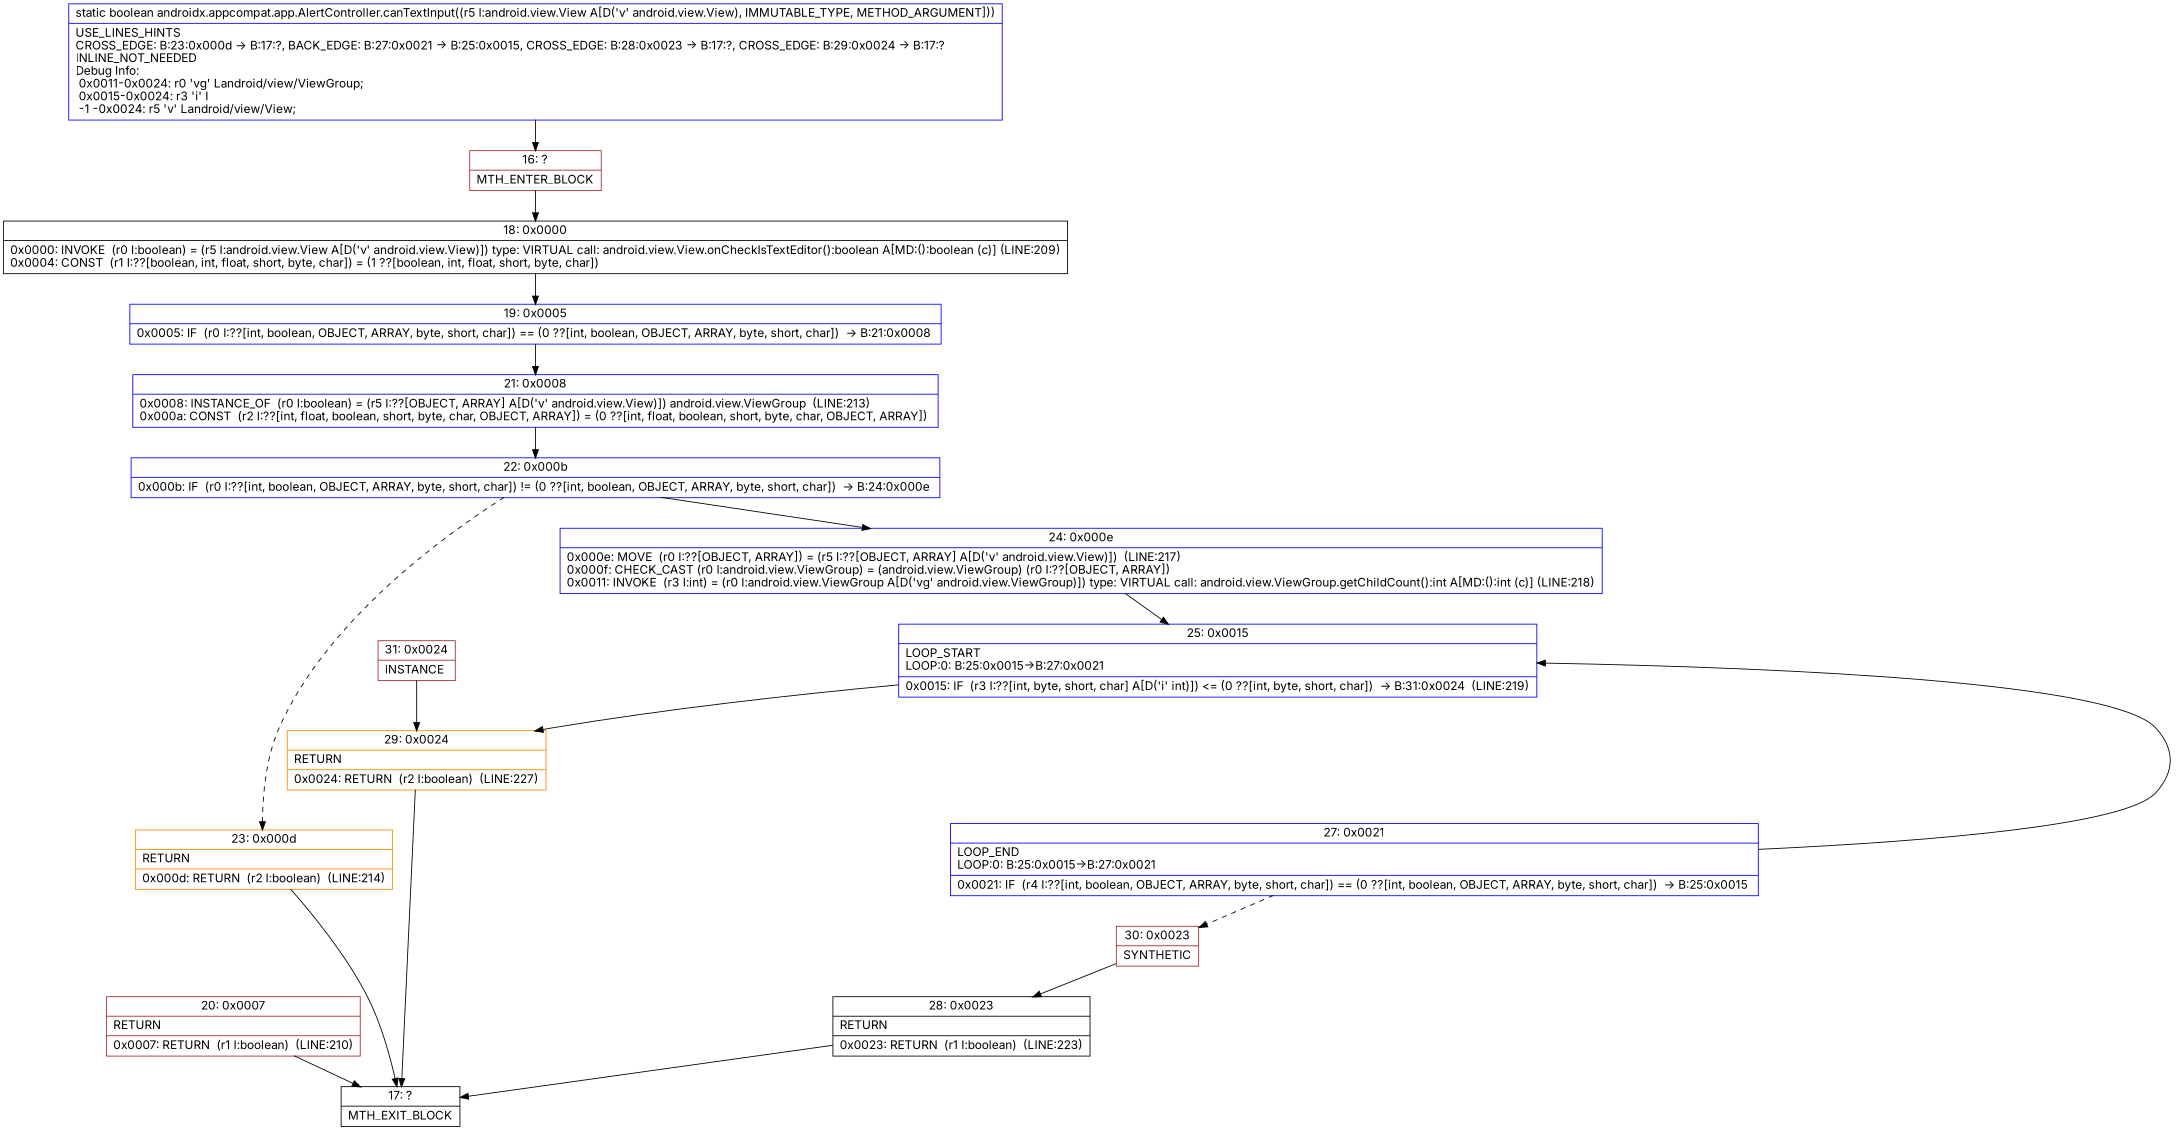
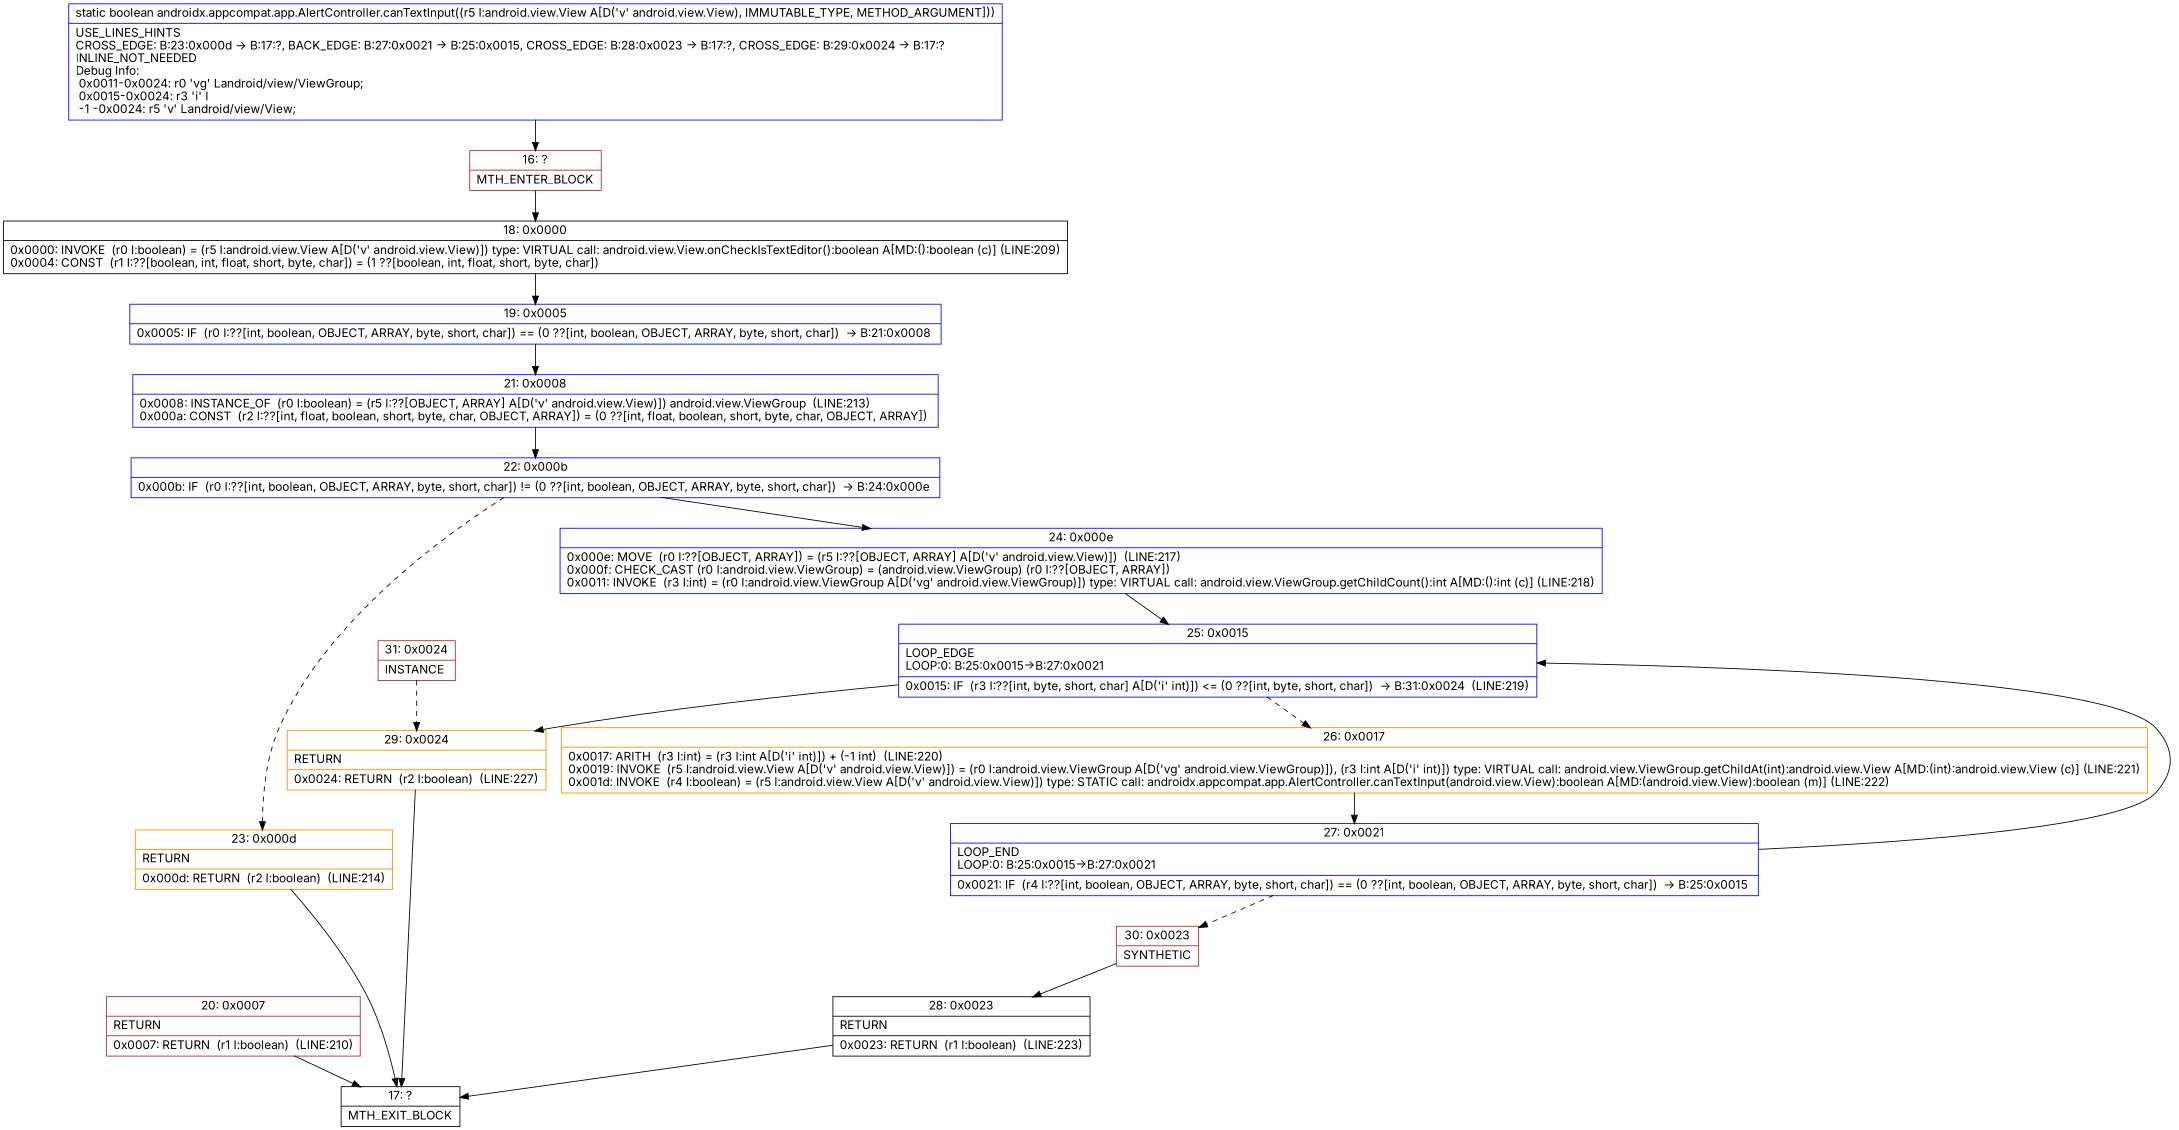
node "25: 0x0015": text "LOOP_START" -> "LOOP_EDGE"
edge "31: 0x0024" -> "29: 0x0024": style solid -> dashed
node "26: 0x0017": added
